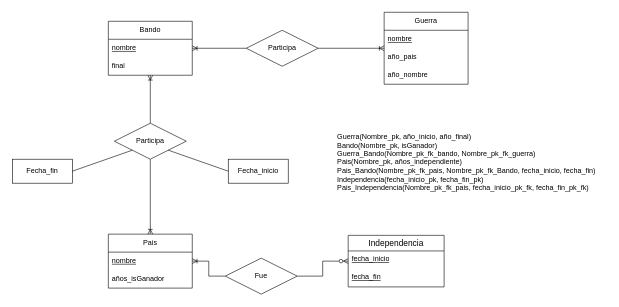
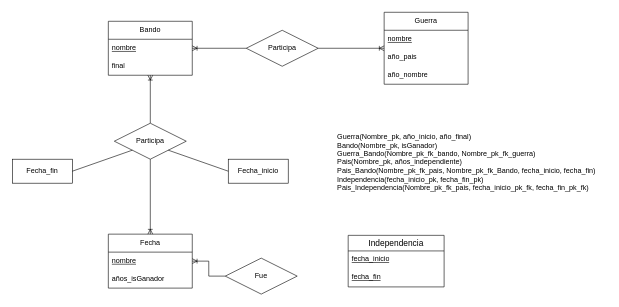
node "Pais": label "Pais" -> "Fecha"
edge "Fue" -> "Independencia": removed
